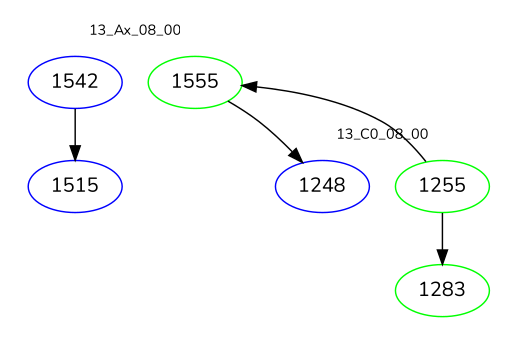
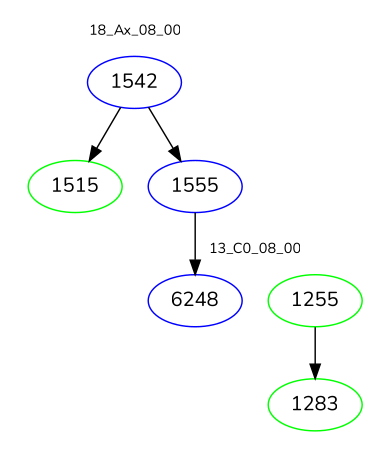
cluster "13_Ax_08_00": label "13_Ax_08_00" -> "18_Ax_08_00"
node "1555": color green -> blue
edge "1255" -> "1555": now "1542" -> "1555"
node "1515": color blue -> green
node "1248": label "1248" -> "6248"
